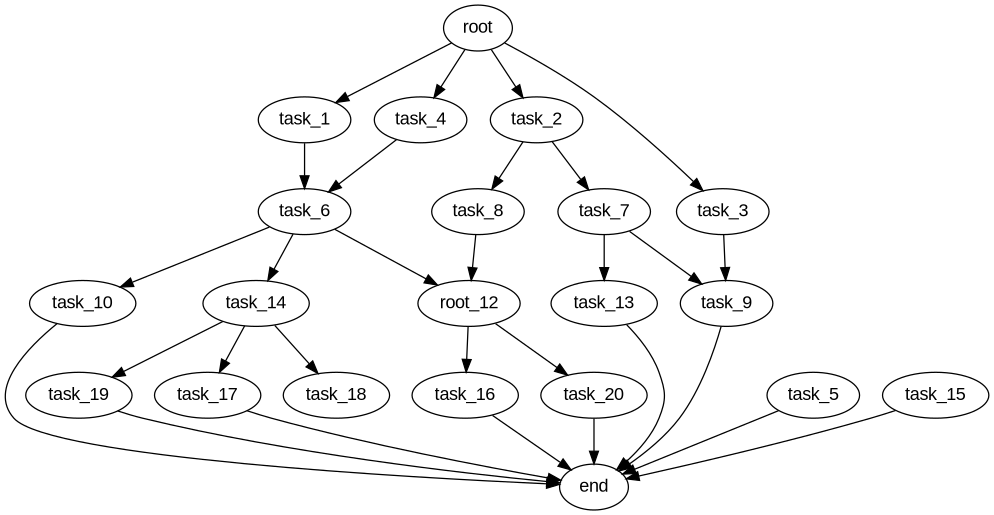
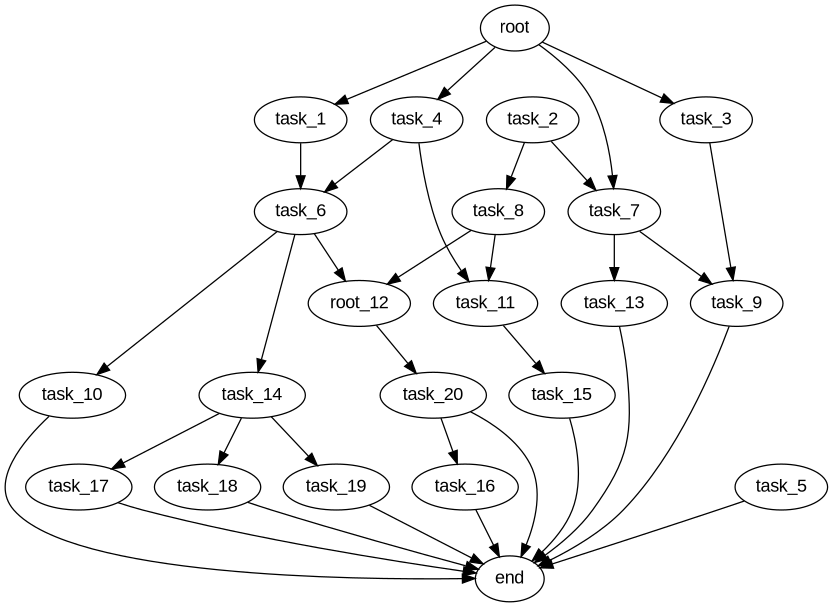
edge "root" -> "task_2": now "root" -> "task_7"
node "task_11": added
edge "root_12" -> "task_16": now "task_20" -> "task_16"
edge "task_18" -> "end": added
